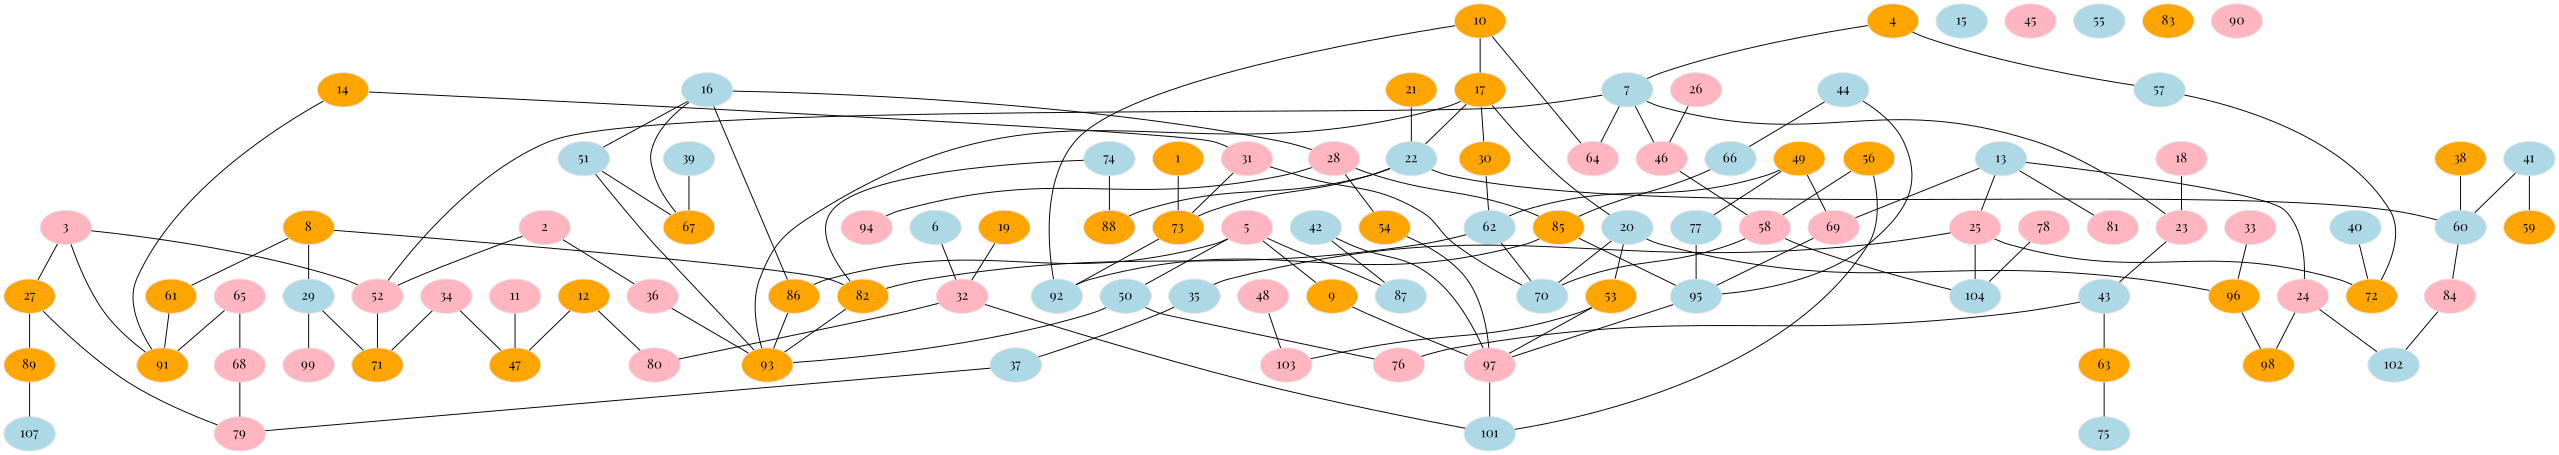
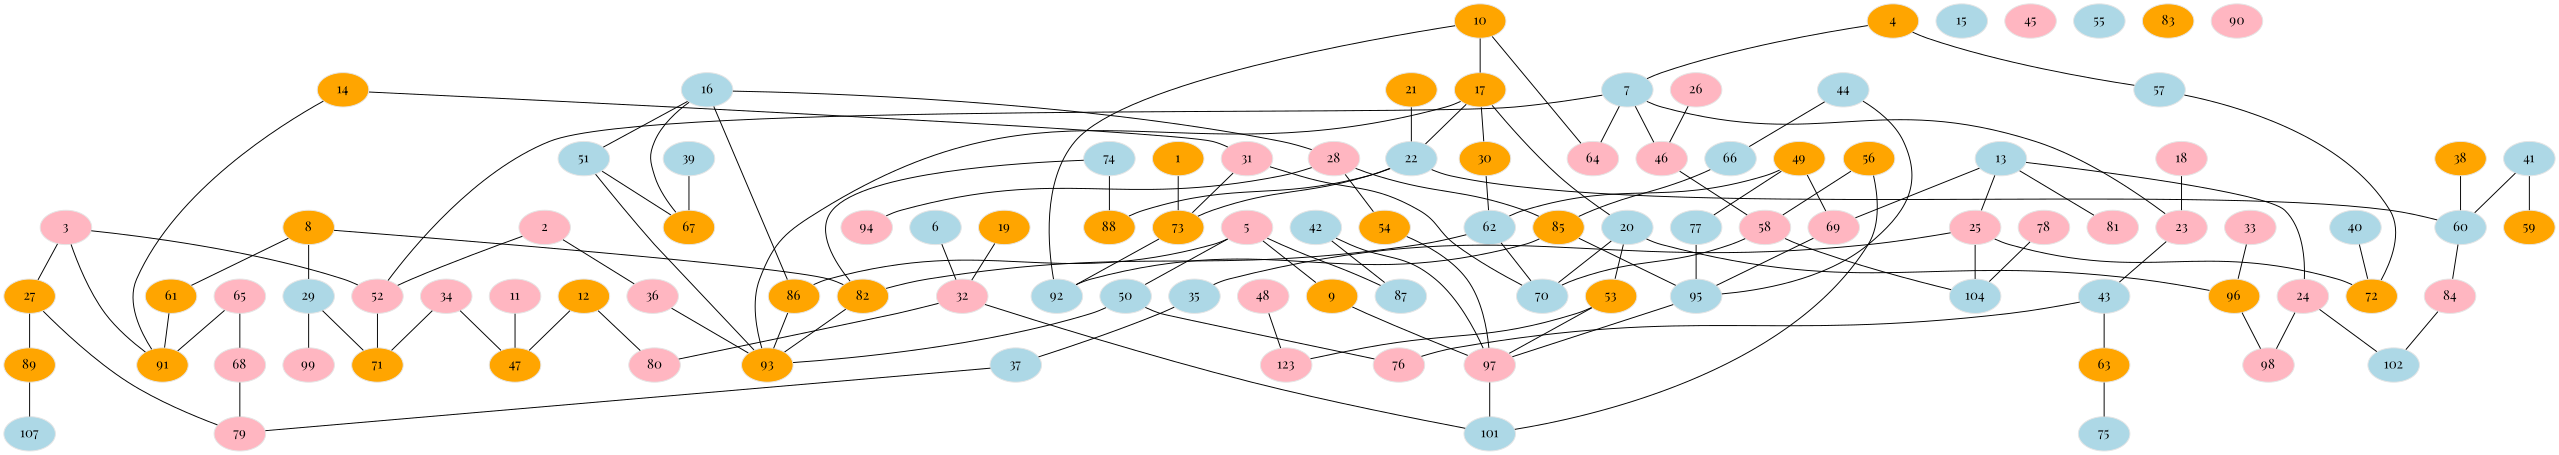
node "103": label "103" -> "123"
node "98": fillcolor orange -> lightpink
